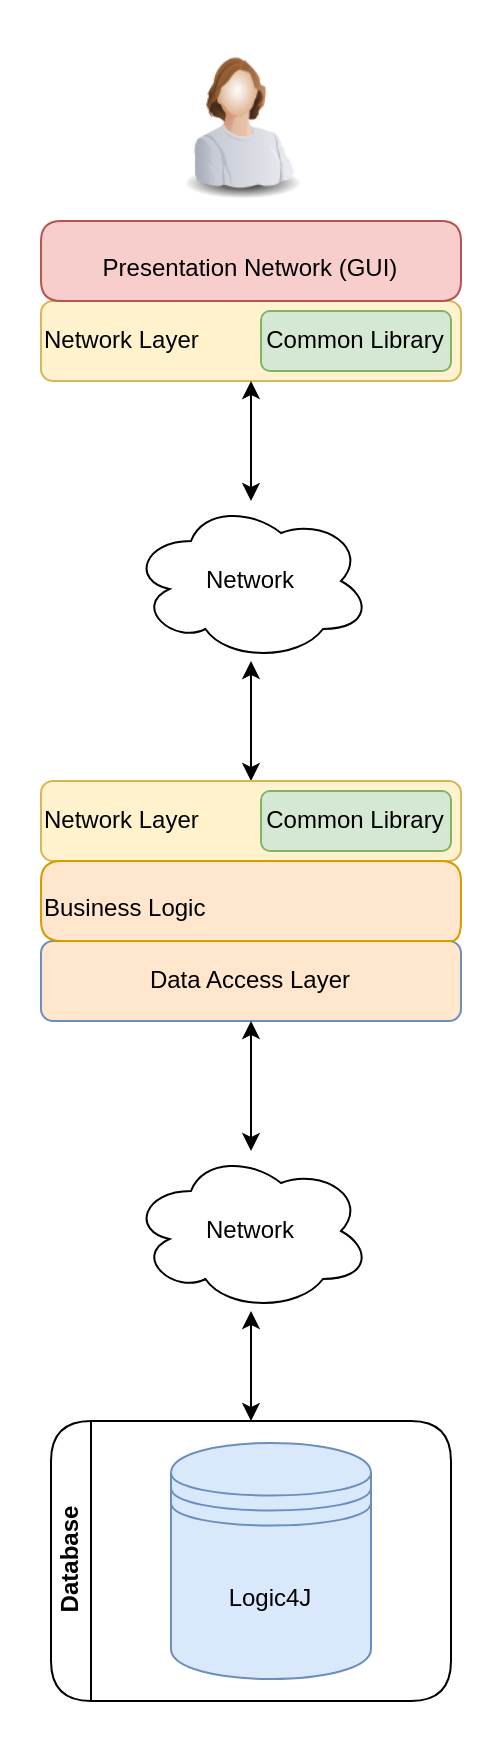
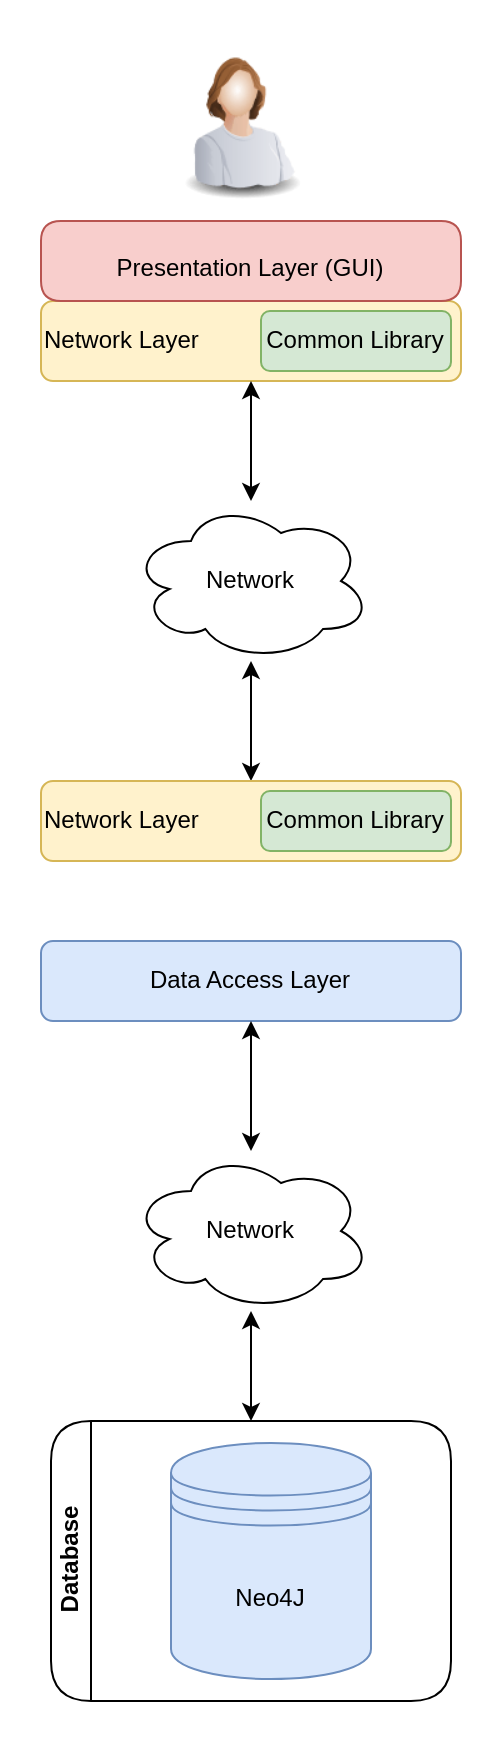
node "Presentation Network (GUI)": label "Presentation Network (GUI)" -> "Presentation Layer (GUI)"
node "Business Logic": removed
node "Data Access Layer": fillcolor #ffe6cc -> #dae8fc
node "Logic4J": label "Logic4J" -> "Neo4J"
